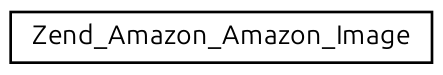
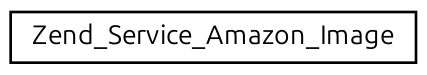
node "Zend_Amazon_Amazon_Image": label "Zend_Amazon_Amazon_Image" -> "Zend_Service_Amazon_Image"
